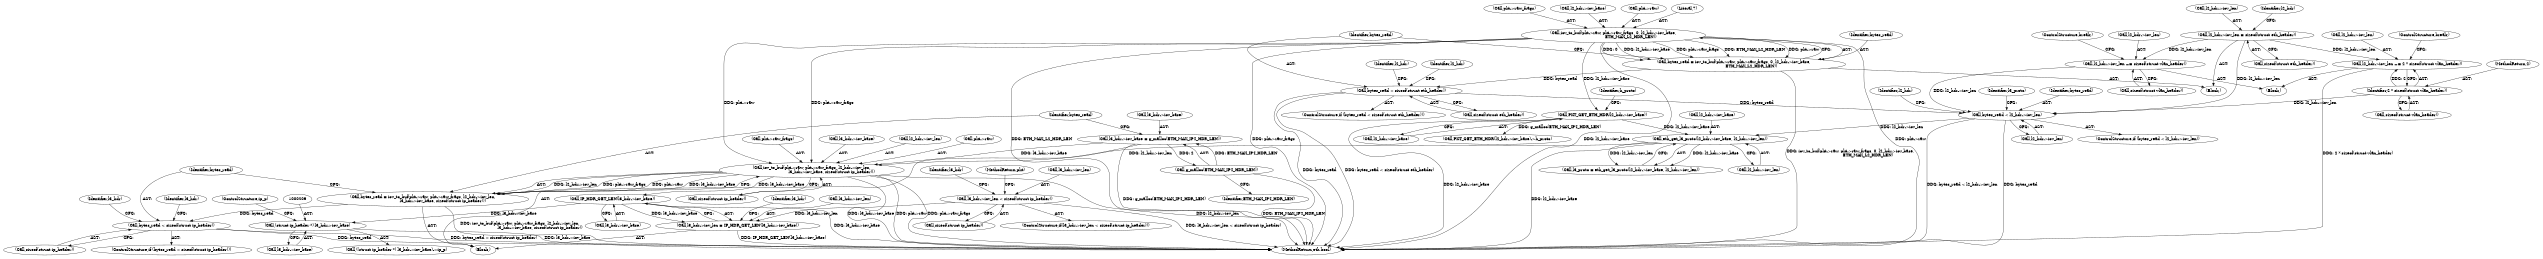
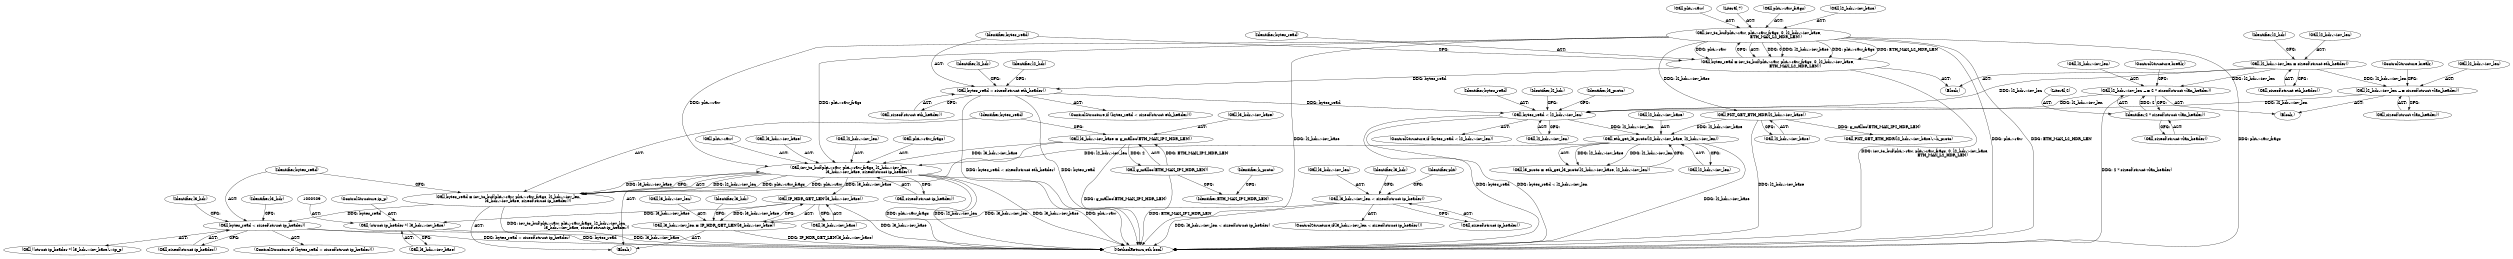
node "(MethodReturn,2)": label "(MethodReturn,2)" -> "(Literal,2)"
edge "(Identifier,h_proto)" -> "(Call,PKT_GET_ETH_HDR(l2_hdr->iov_base))": now "(Identifier,h_proto)" -> "(Identifier,ETH_MAX_IP4_HDR_LEN)"
edge "(Identifier,2 * sizeof(struct vlan_header))" -> "(Call,bytes_read < l2_hdr->iov_len)": now "(Call,l2_hdr->iov_len += 2 * sizeof(struct vlan_header))" -> "(Call,bytes_read < l2_hdr->iov_len)"
node "(MethodReturn,pkt)": label "(MethodReturn,pkt)" -> "(Identifier,pkt)"
edge "(ControlStructure,ip_p)" -> "(Call,(struct ip_header *) l3_hdr->iov_base)": label "CFG: " -> "AST: "
edge "(Call,(struct ip_header *) l3_hdr->iov_base)" -> "(Call,((struct ip_header *) l3_hdr->iov_base)->ip_p)": now "(Call,bytes_read < sizeof(struct ip_header))" -> "(Call,((struct ip_header *) l3_hdr->iov_base)->ip_p)"
